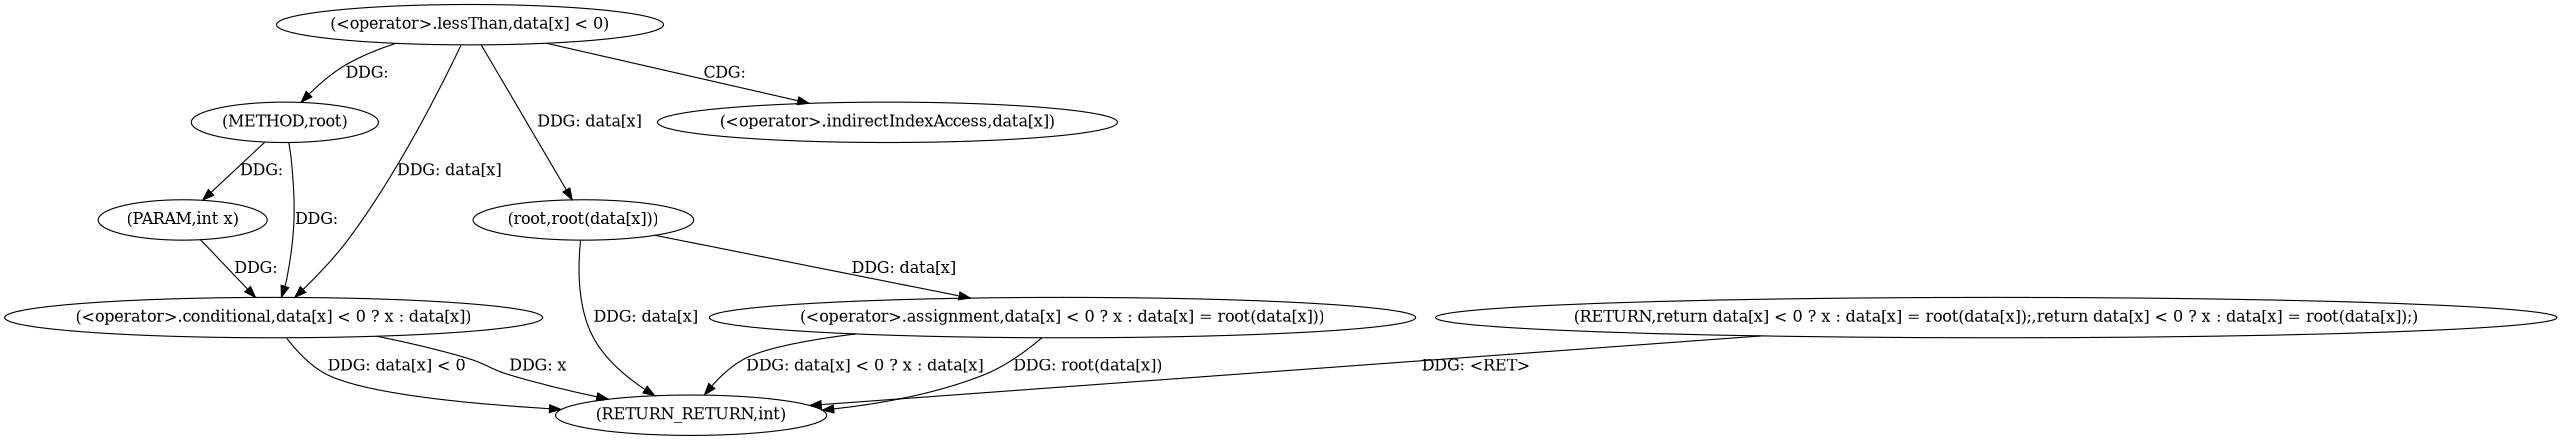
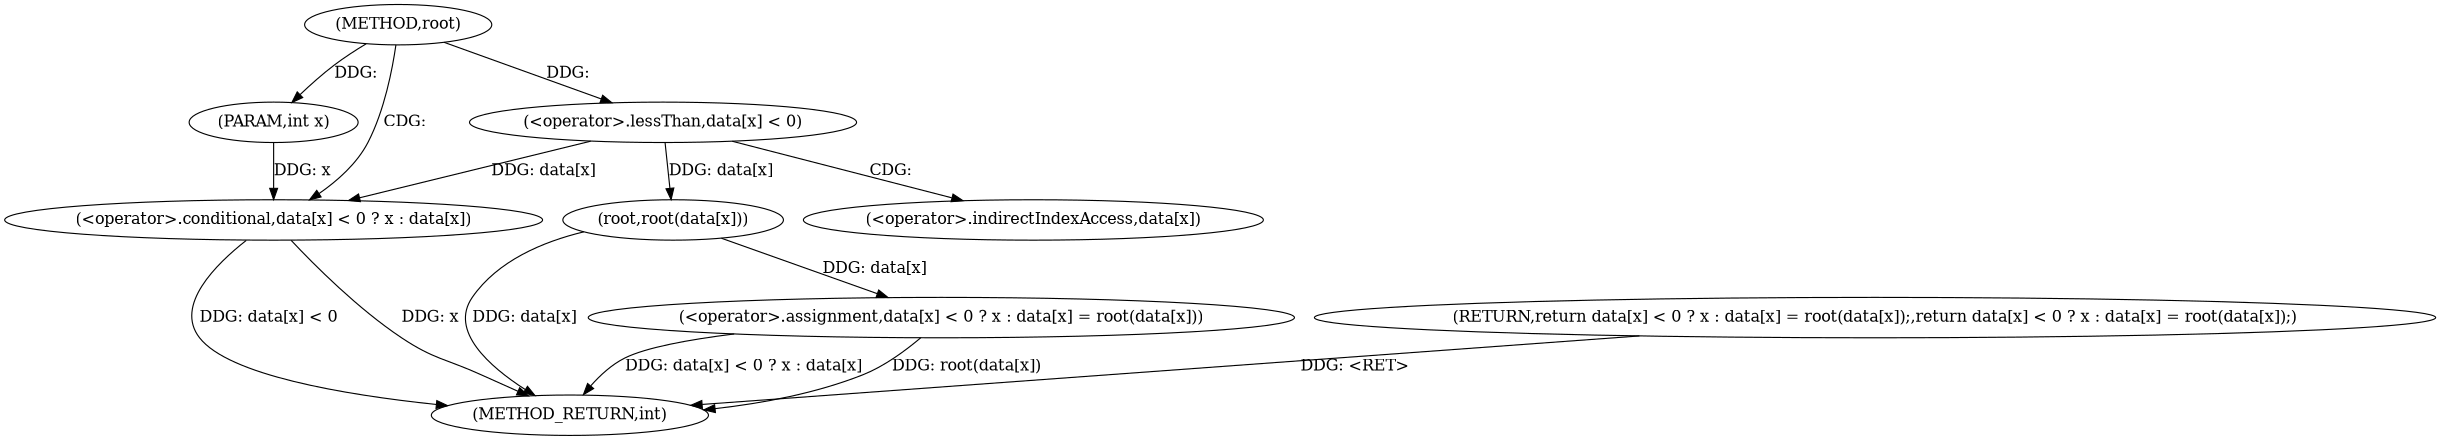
edge "(<operator>.lessThan,data[x] < 0)" -> "(METHOD,root)": reversed
edge "(METHOD,root)" -> "(<operator>.conditional,data[x] < 0 ? x : data[x])": label "DDG: " -> "CDG: "
edge "(PARAM,int x)" -> "(<operator>.conditional,data[x] < 0 ? x : data[x])": label "DDG: " -> "DDG: x"
node "(RETURN_RETURN,int)": label "(RETURN_RETURN,int)" -> "(METHOD_RETURN,int)"
